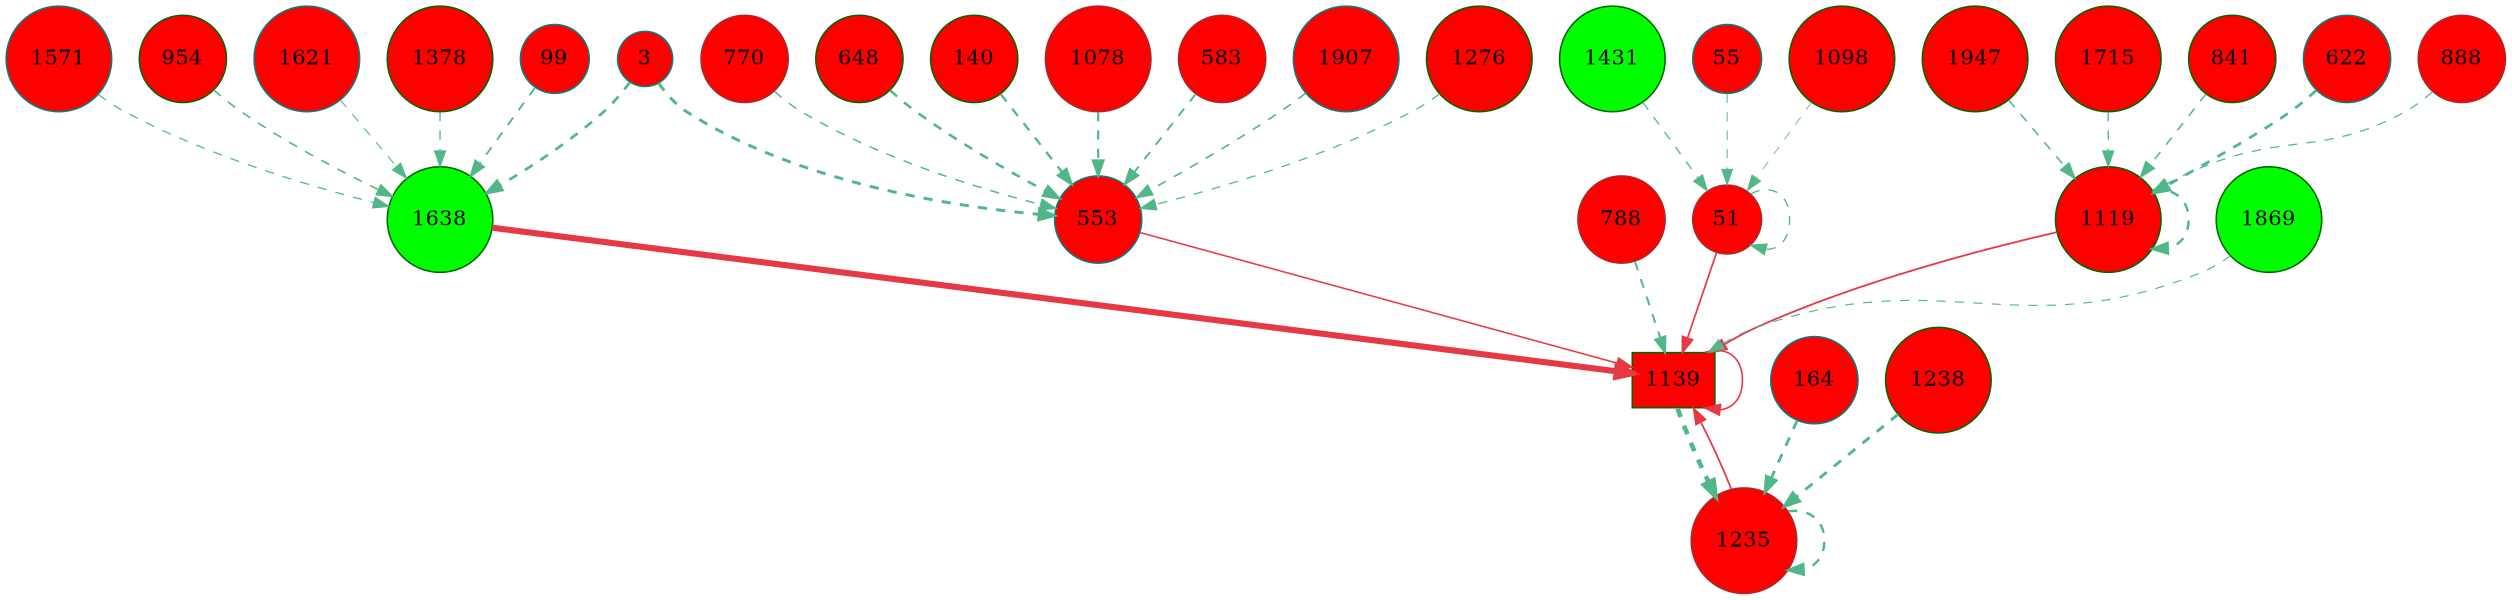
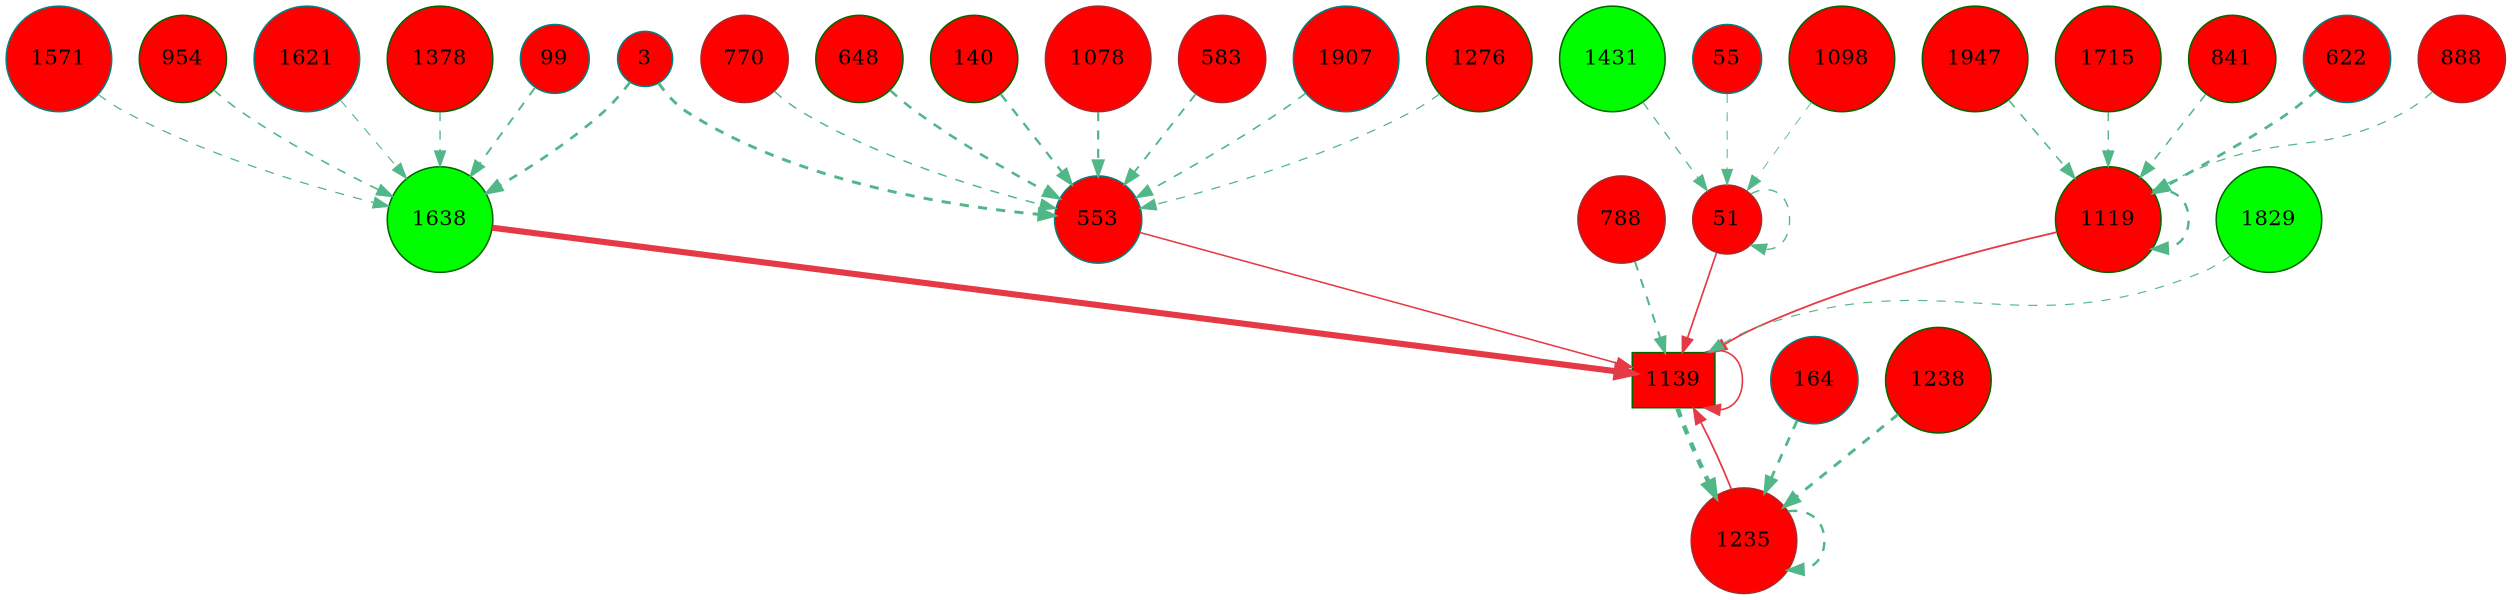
node "1869": label "1869" -> "1829"
